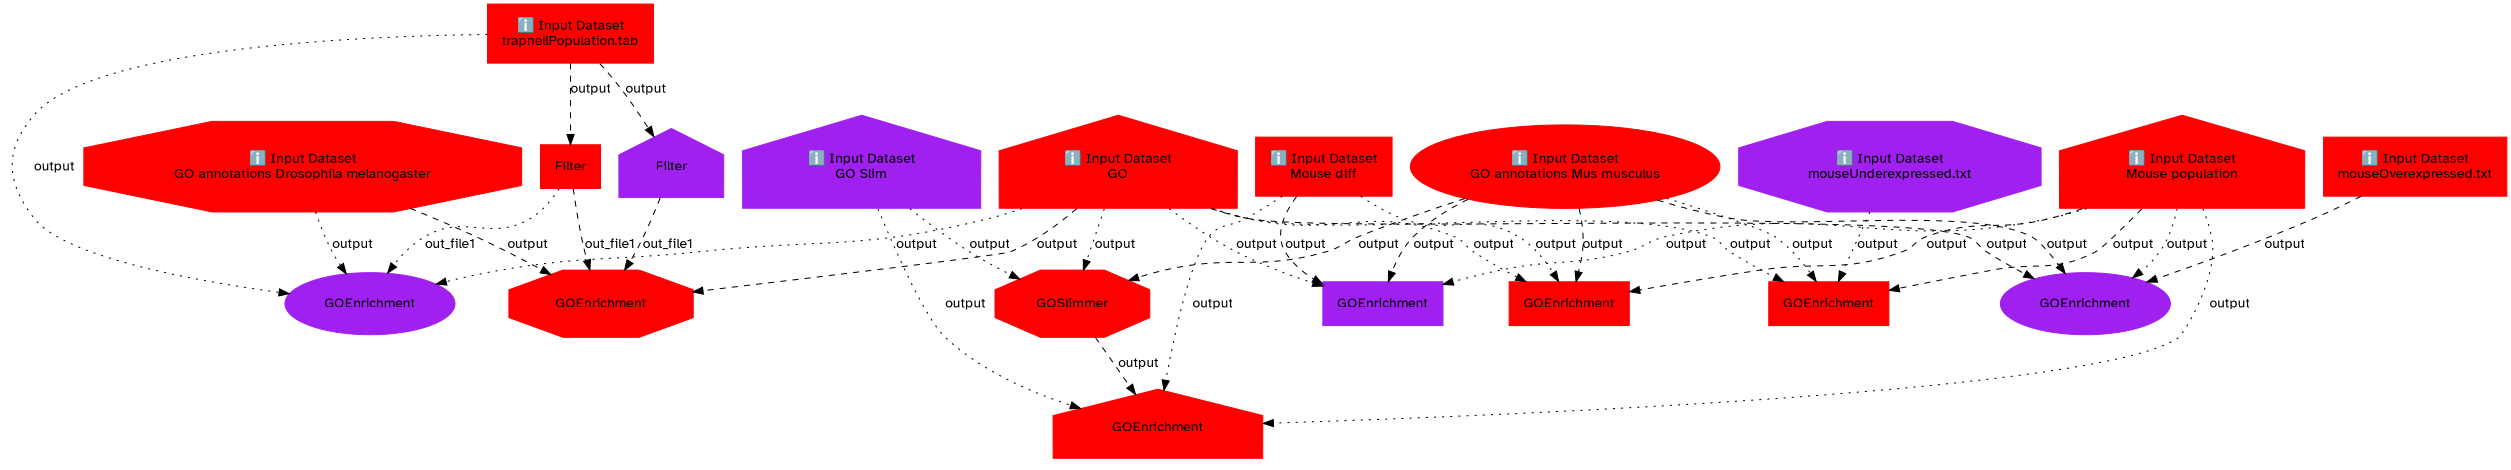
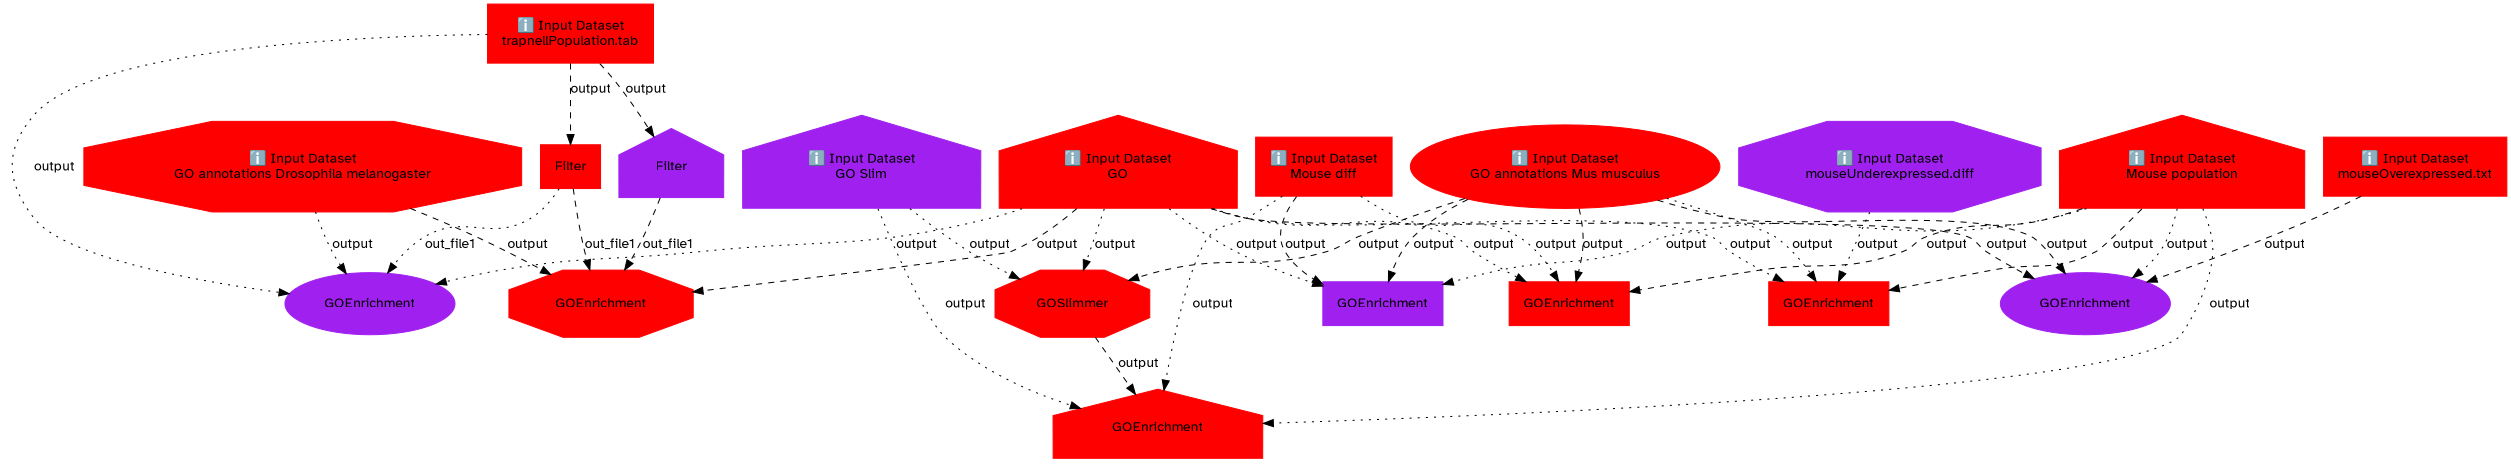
node "ℹ️ Input Dataset mouseUnderexpressed.txt": label "ℹ️ Input Dataset mouseUnderexpressed.txt" -> "ℹ️ Input Dataset mouseUnderexpressed.diff"
